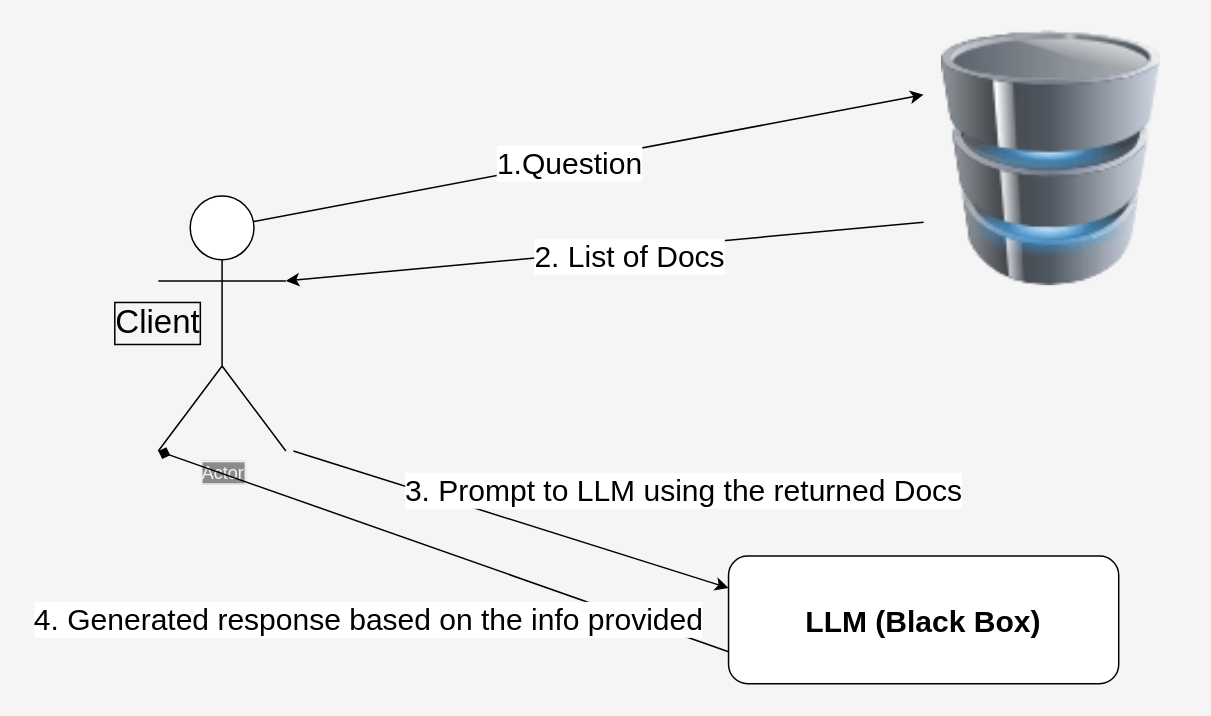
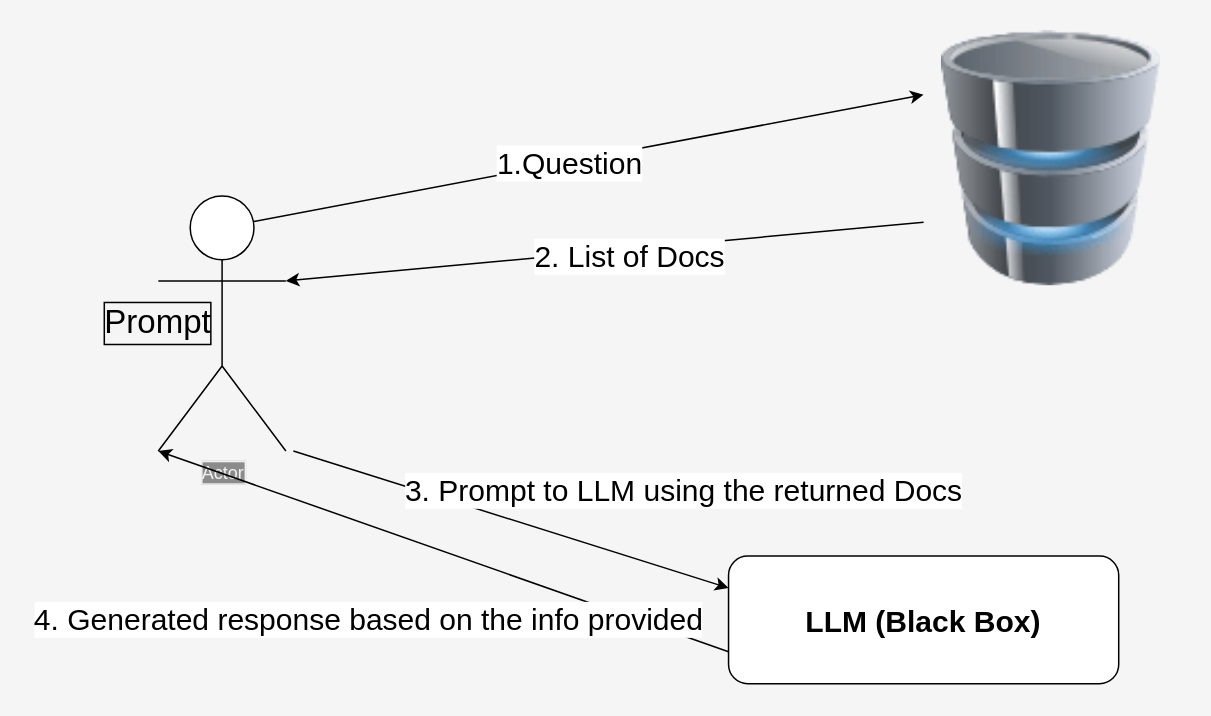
node "Client": label "Client" -> "Prompt"
edge "LLM (Black Box)" -> "Actor": arrowhead diamond -> classic
